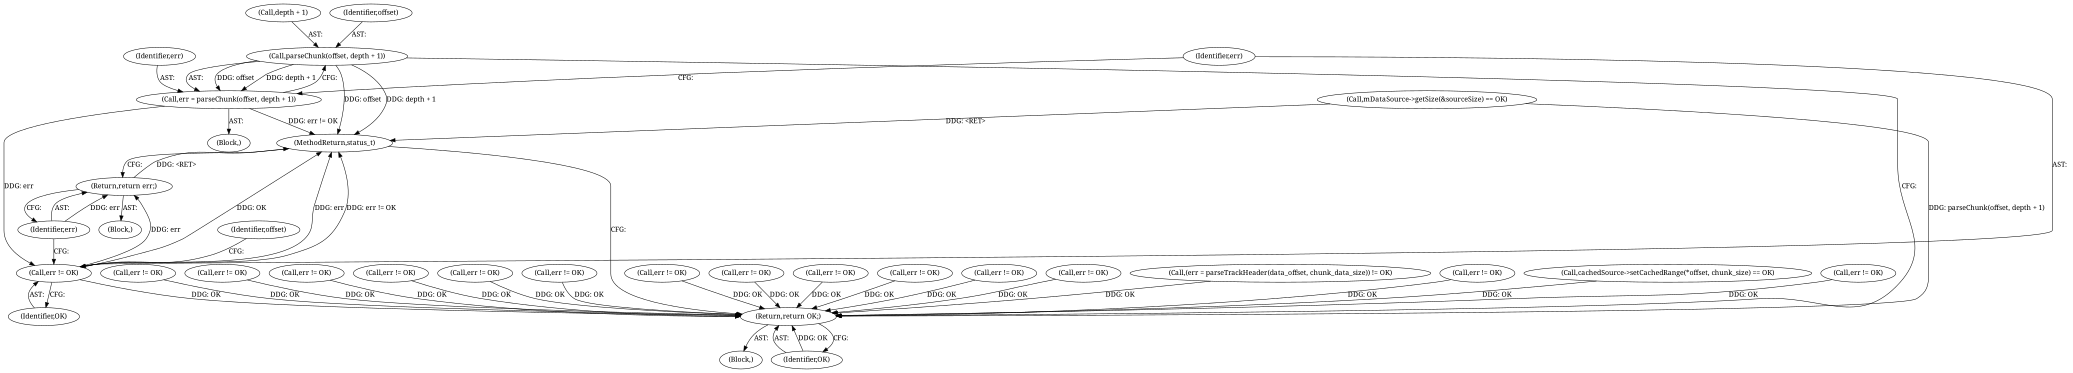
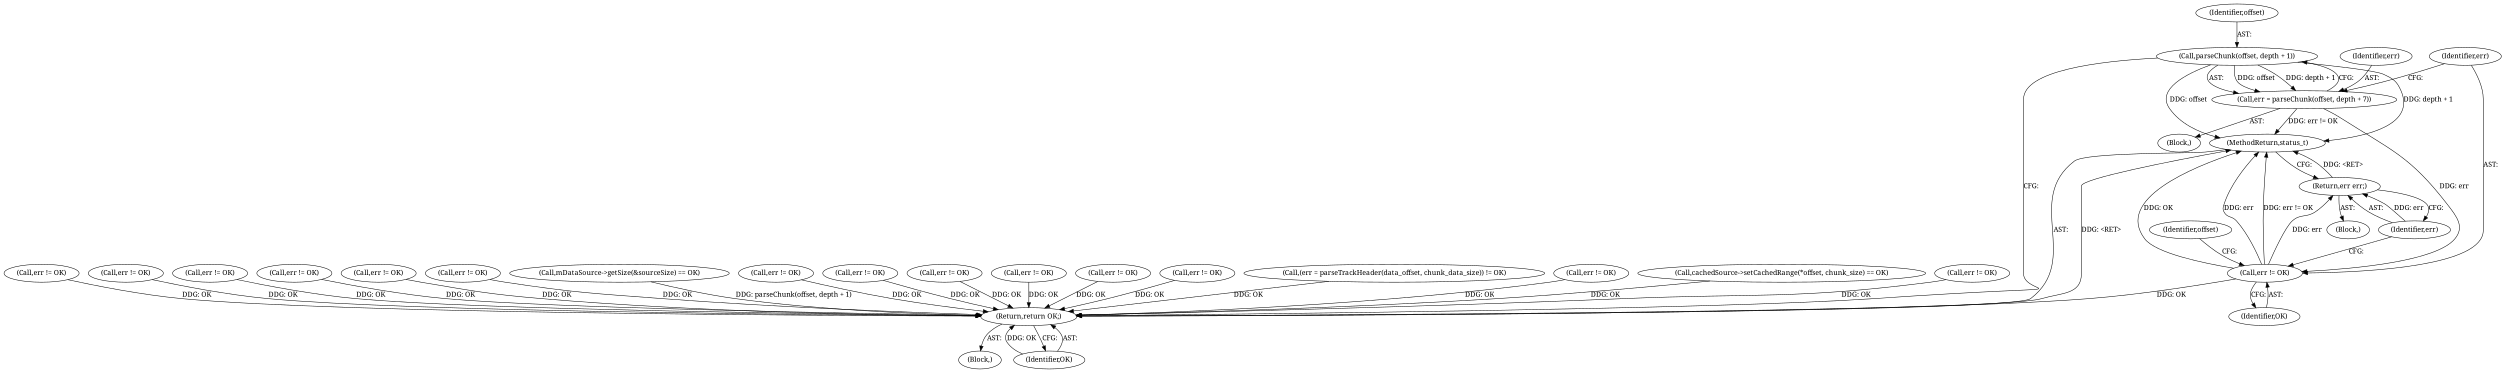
node "(Call,depth + 1)": removed
node "(Call,err = parseChunk(offset, depth + 1))": label "(Call,err = parseChunk(offset, depth + 1))" -> "(Call,err = parseChunk(offset, depth + 7))"
edge "(Call,mDataSource->getSize(&sourceSize) == OK)" -> "(MethodReturn,status_t)": now "(Return,return OK;)" -> "(MethodReturn,status_t)"
node "(Return,return err;)": label "(Return,return err;)" -> "(Return,err err;)"
edge "(MethodReturn,status_t)" -> "(Return,return OK;)": label "CFG: " -> "AST: "
